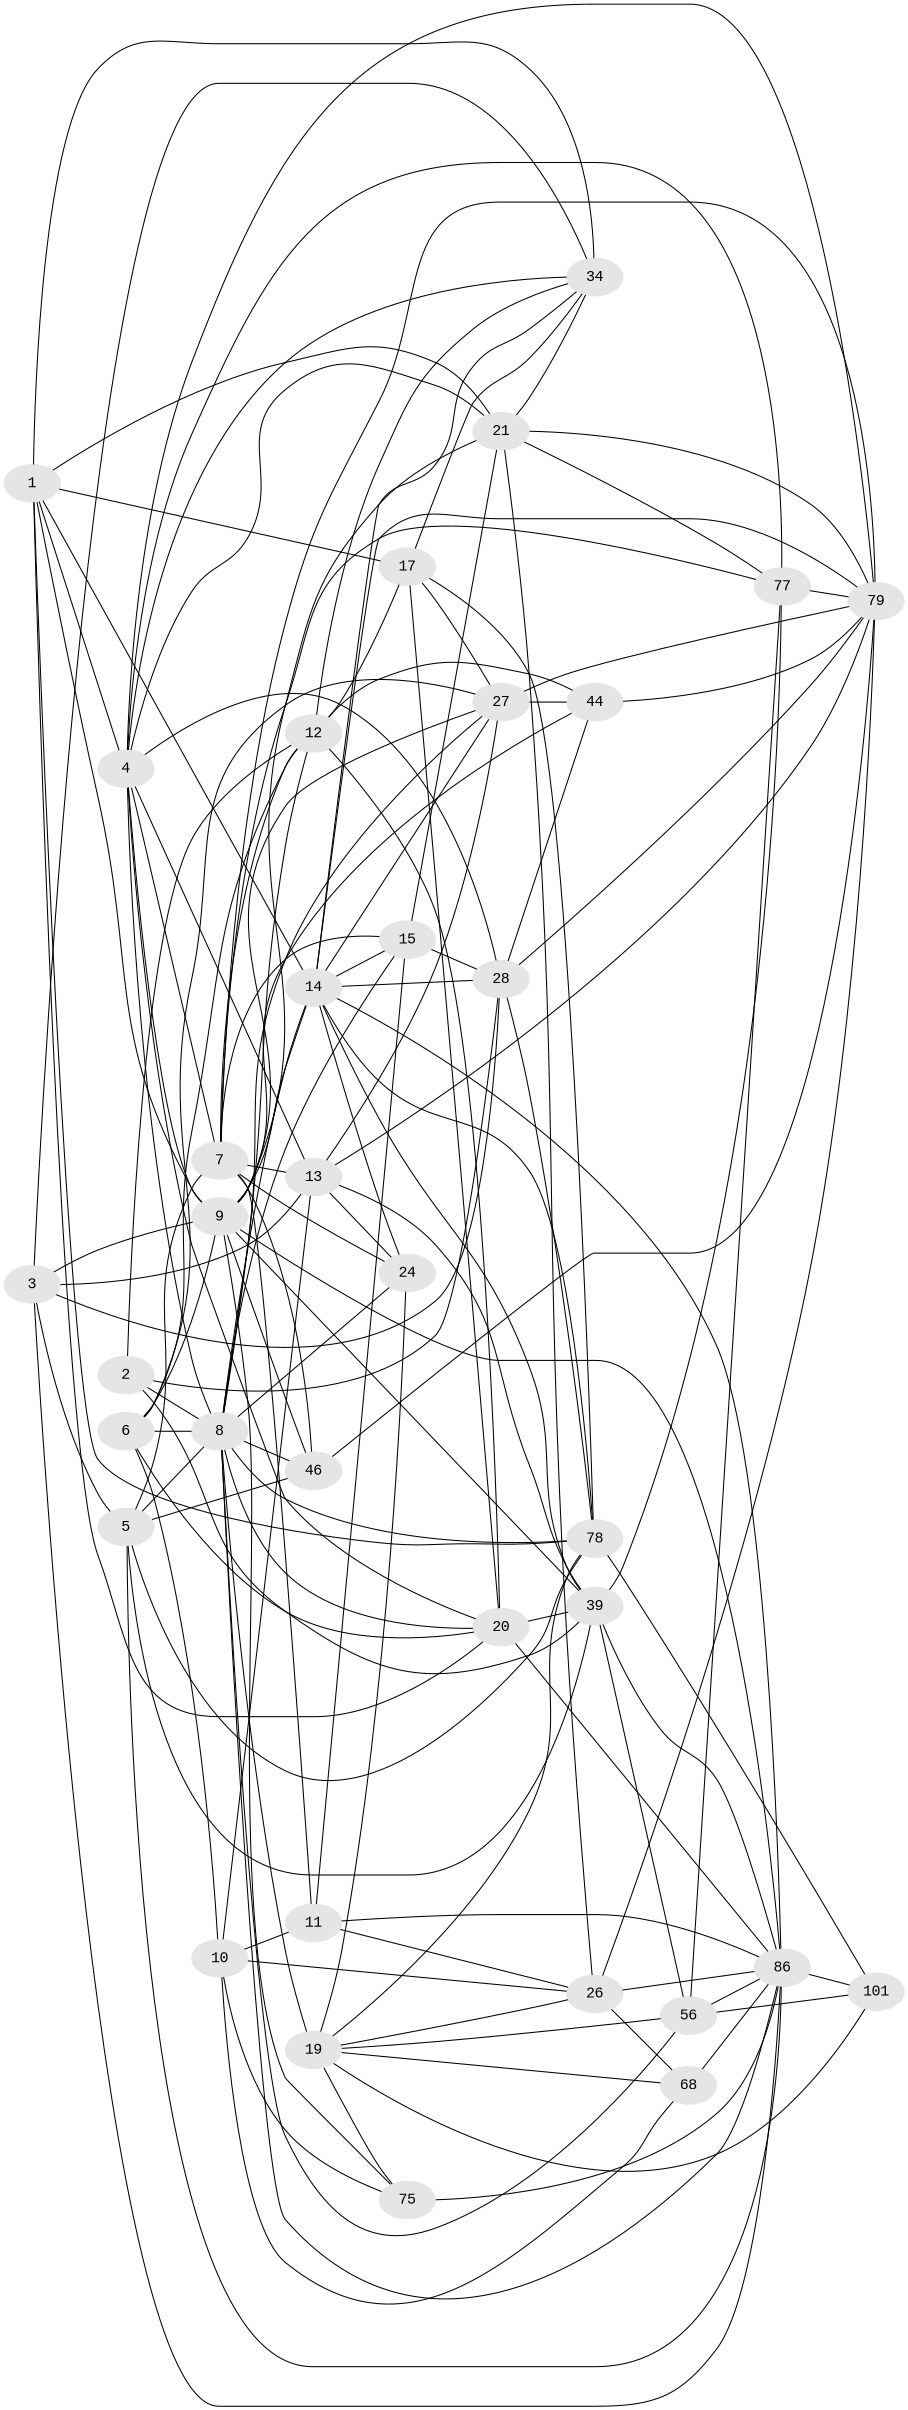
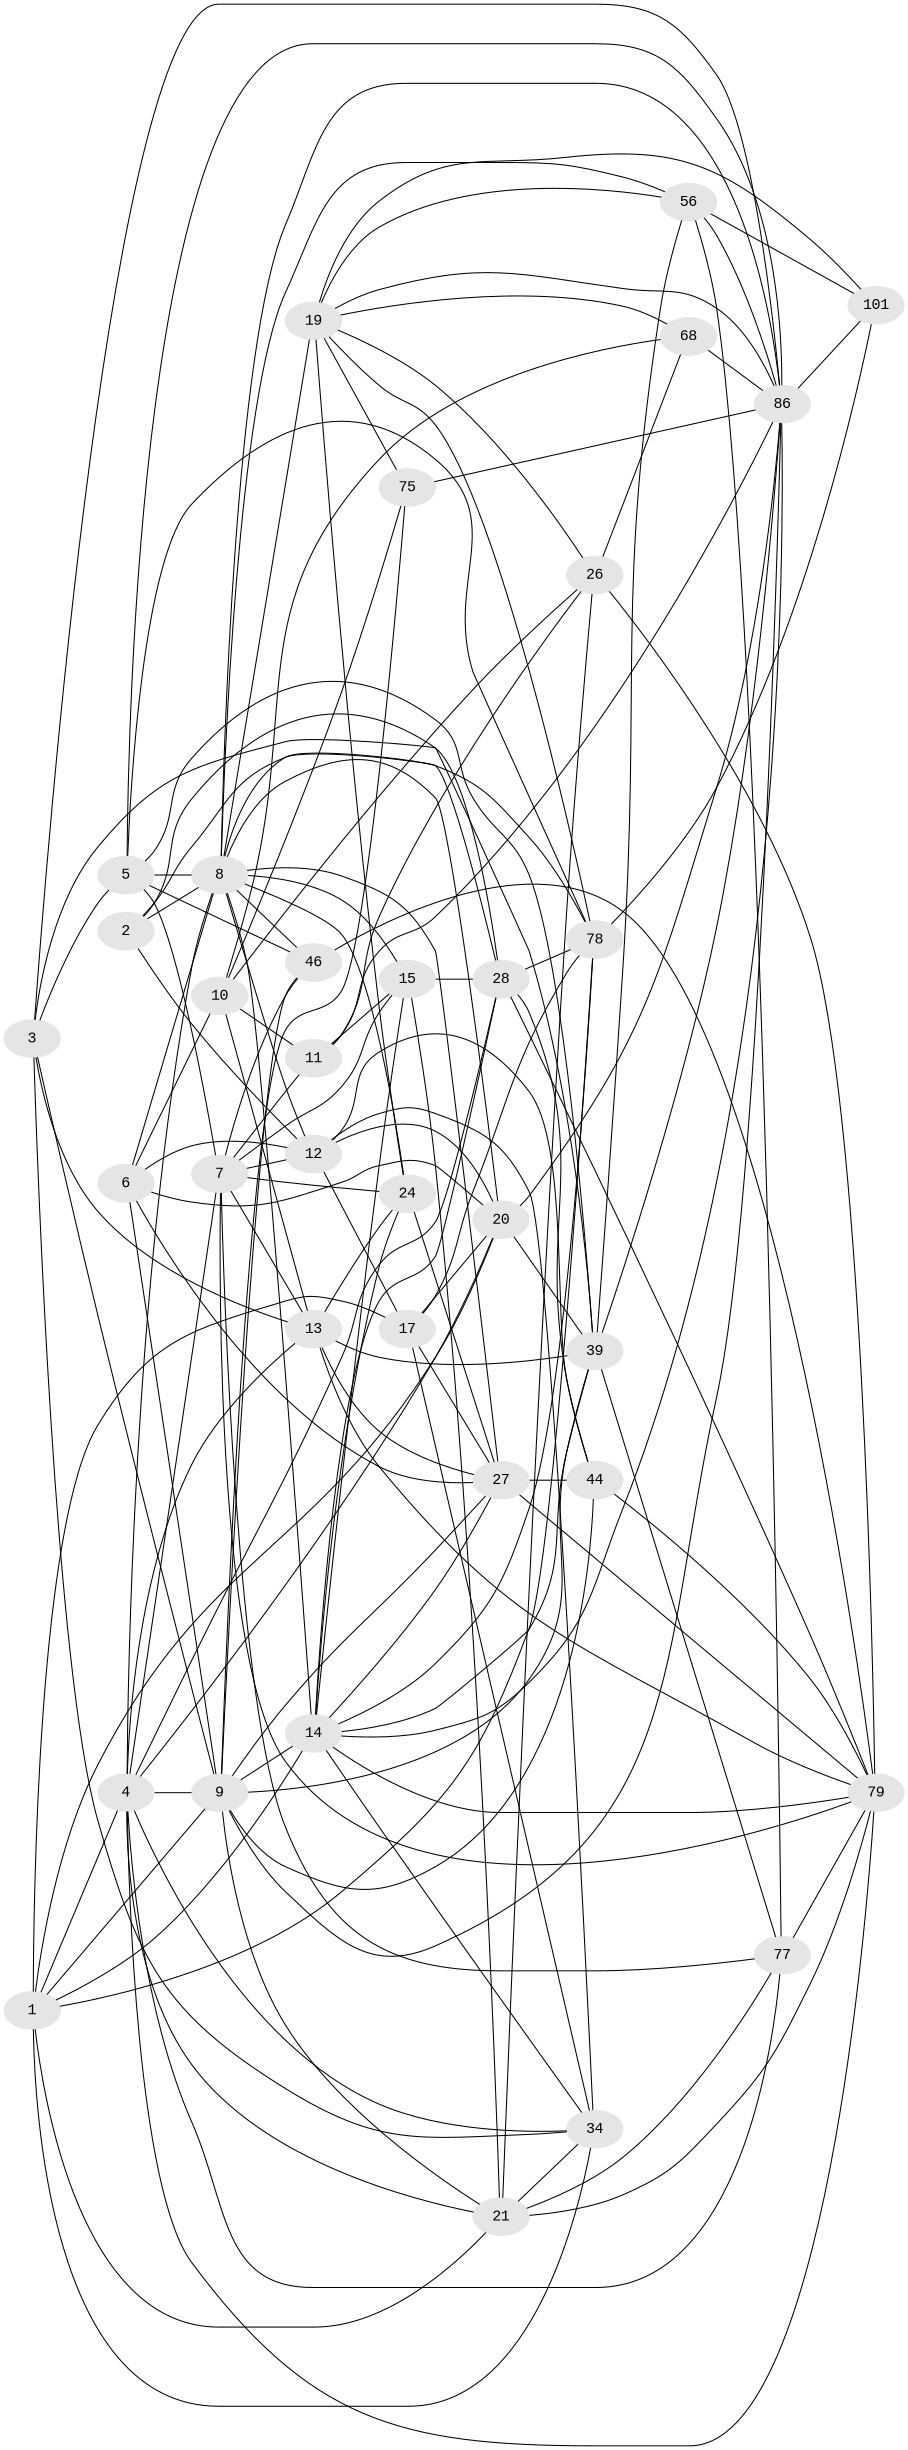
edge "24" -- "27": added
edge "86" -- "26": now "86" -- "19"
